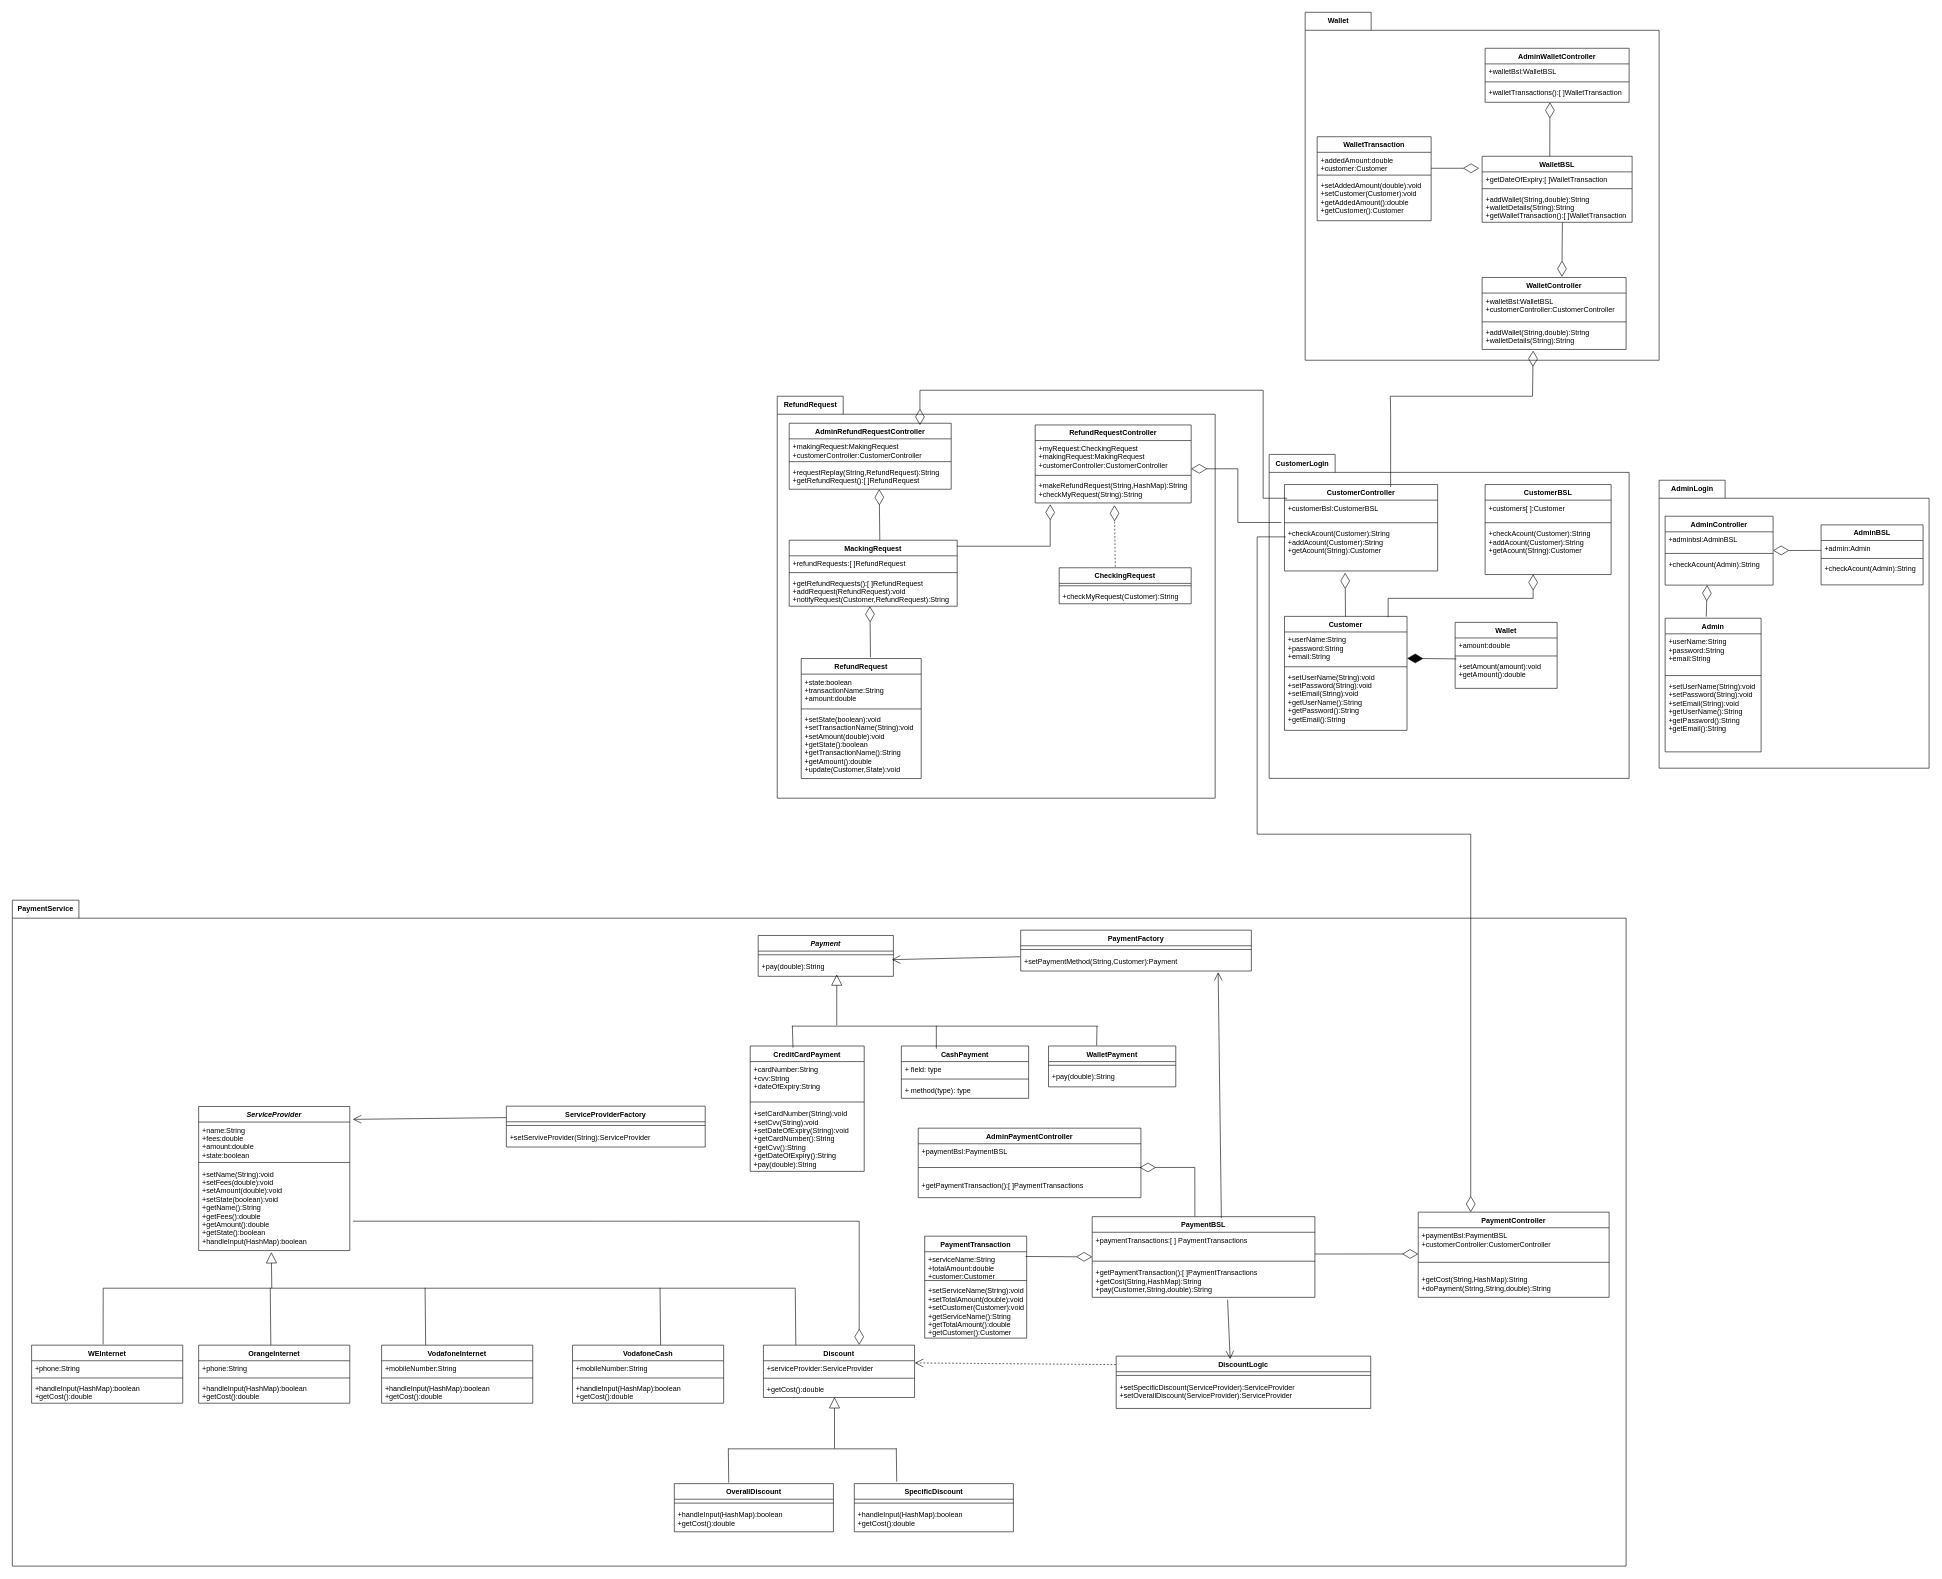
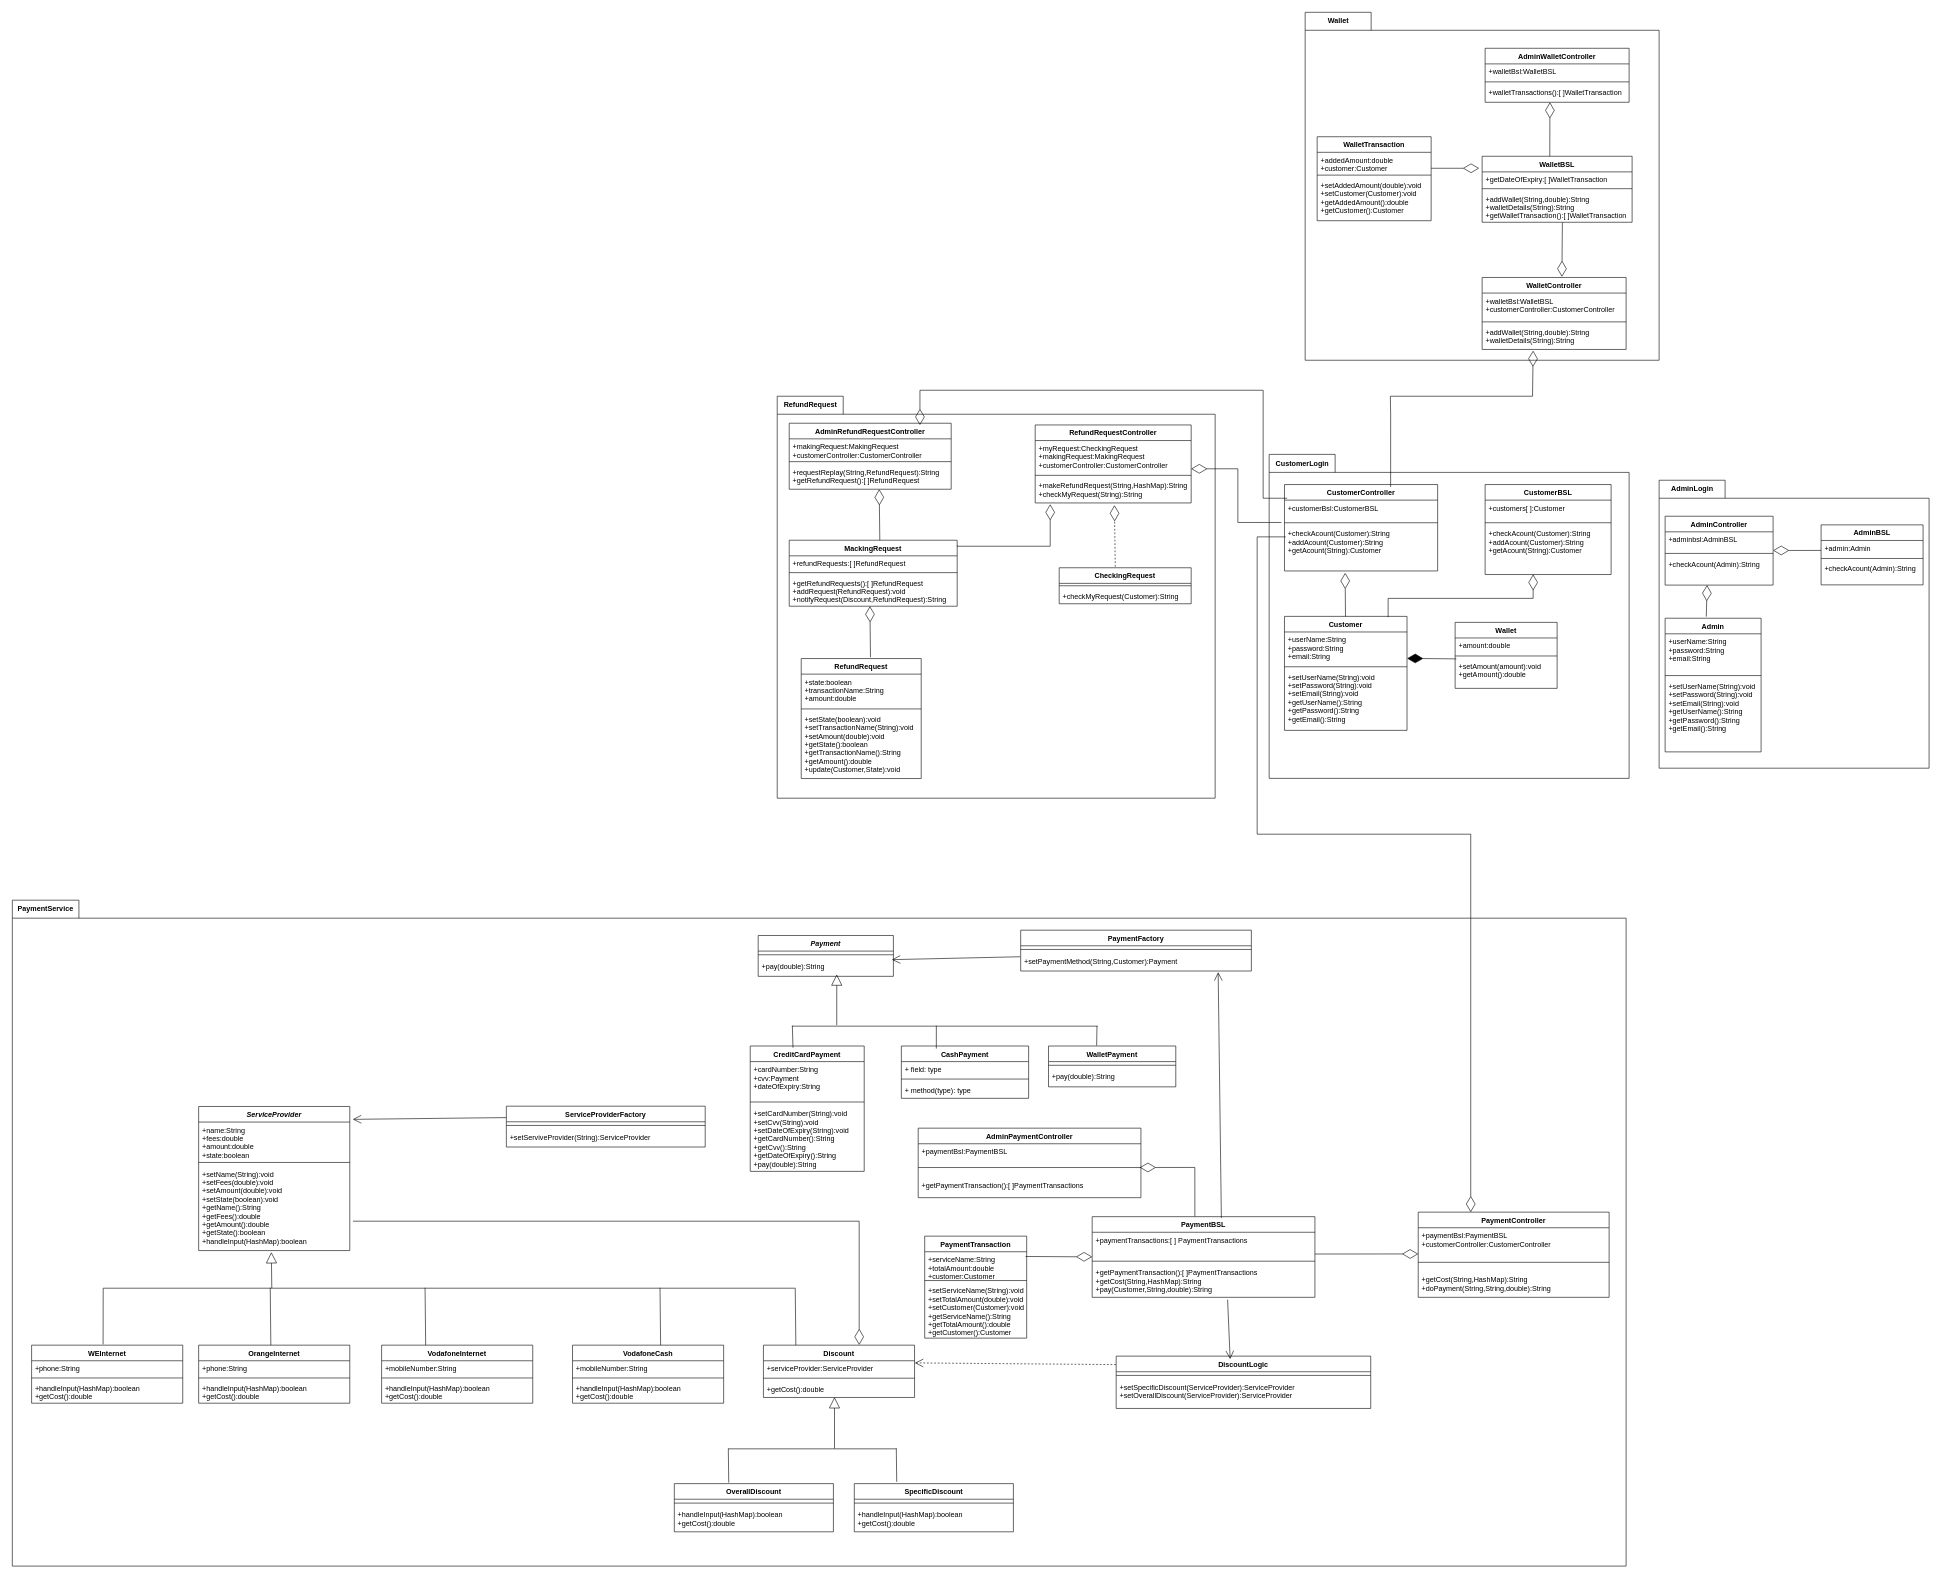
node "+getRefundRequests():[ ]RefundRequest +addRequest(RefundRequest):void +notifyRequest(Customer,RefundRequest):String": label "+getRefundRequests():[ ]RefundRequest +addRequest(RefundRequest):void +notifyRequest(Customer,RefundRequest):String" -> "+getRefundRequests():[ ]RefundRequest +addRequest(RefundRequest):void +notifyRequest(Discount,RefundRequest):String"
node "+cardNumber:String +cvv:String +dateOfExpiry:String": label "+cardNumber:String +cvv:String +dateOfExpiry:String" -> "+cardNumber:String +cvv:Payment +dateOfExpiry:String"
